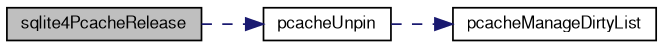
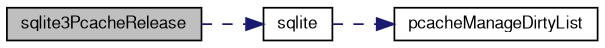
node "sqlite4PcacheRelease": label "sqlite4PcacheRelease" -> "sqlite3PcacheRelease"
node "pcacheUnpin": label "pcacheUnpin" -> "sqlite"
